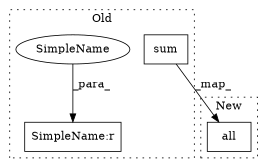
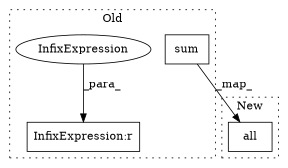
node "SimpleName": label "SimpleName" -> "InfixExpression"
node "SimpleName:r": label "SimpleName:r" -> "InfixExpression:r"
